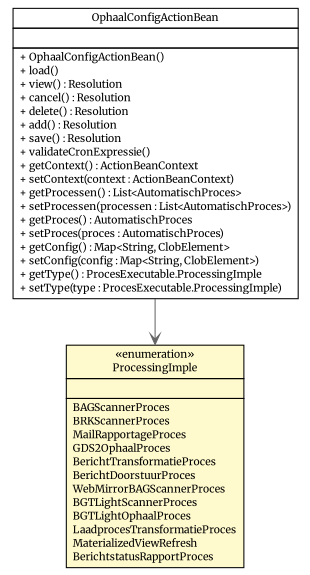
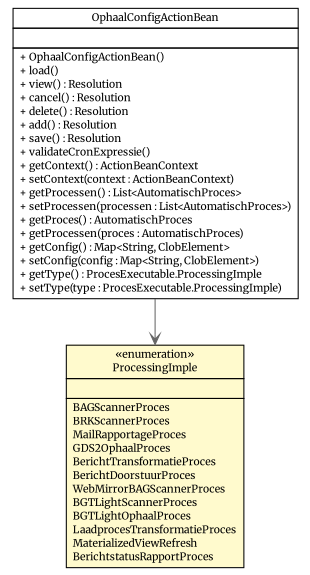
node "OphaalConfigActionBean": text "+ setProces(proces : AutomatischProces)" -> "+ getProcessen(proces : AutomatischProces)"
